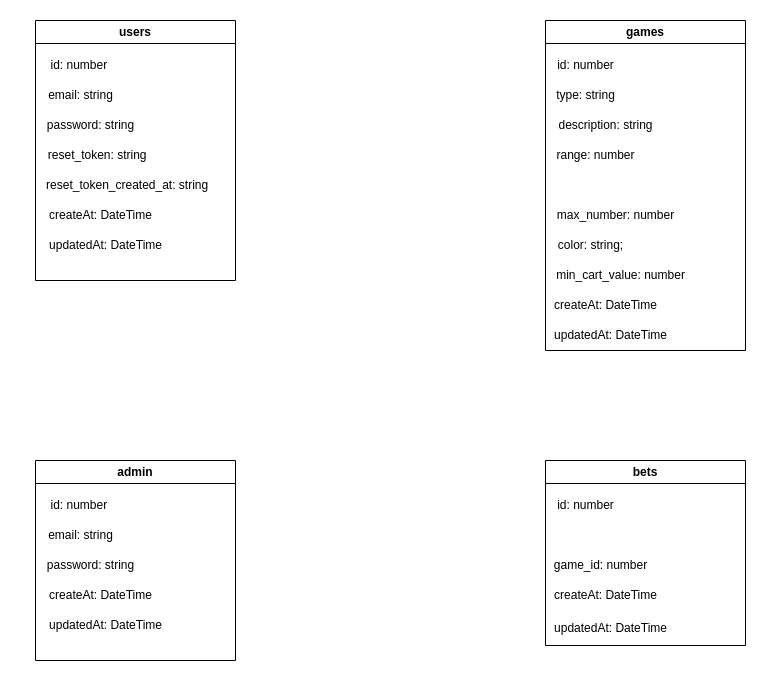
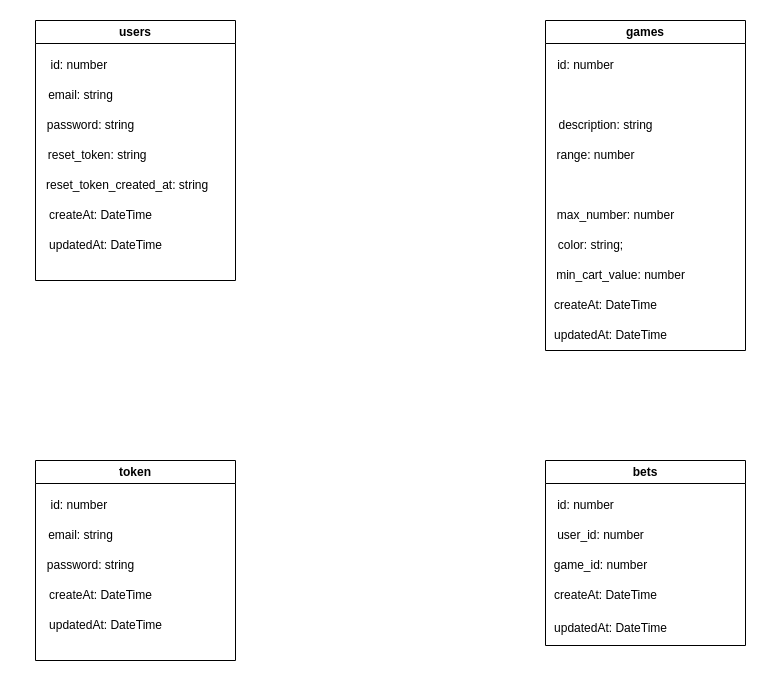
node "type: string": removed
node "admin": label "admin" -> "token"
node "user_id: number": added
